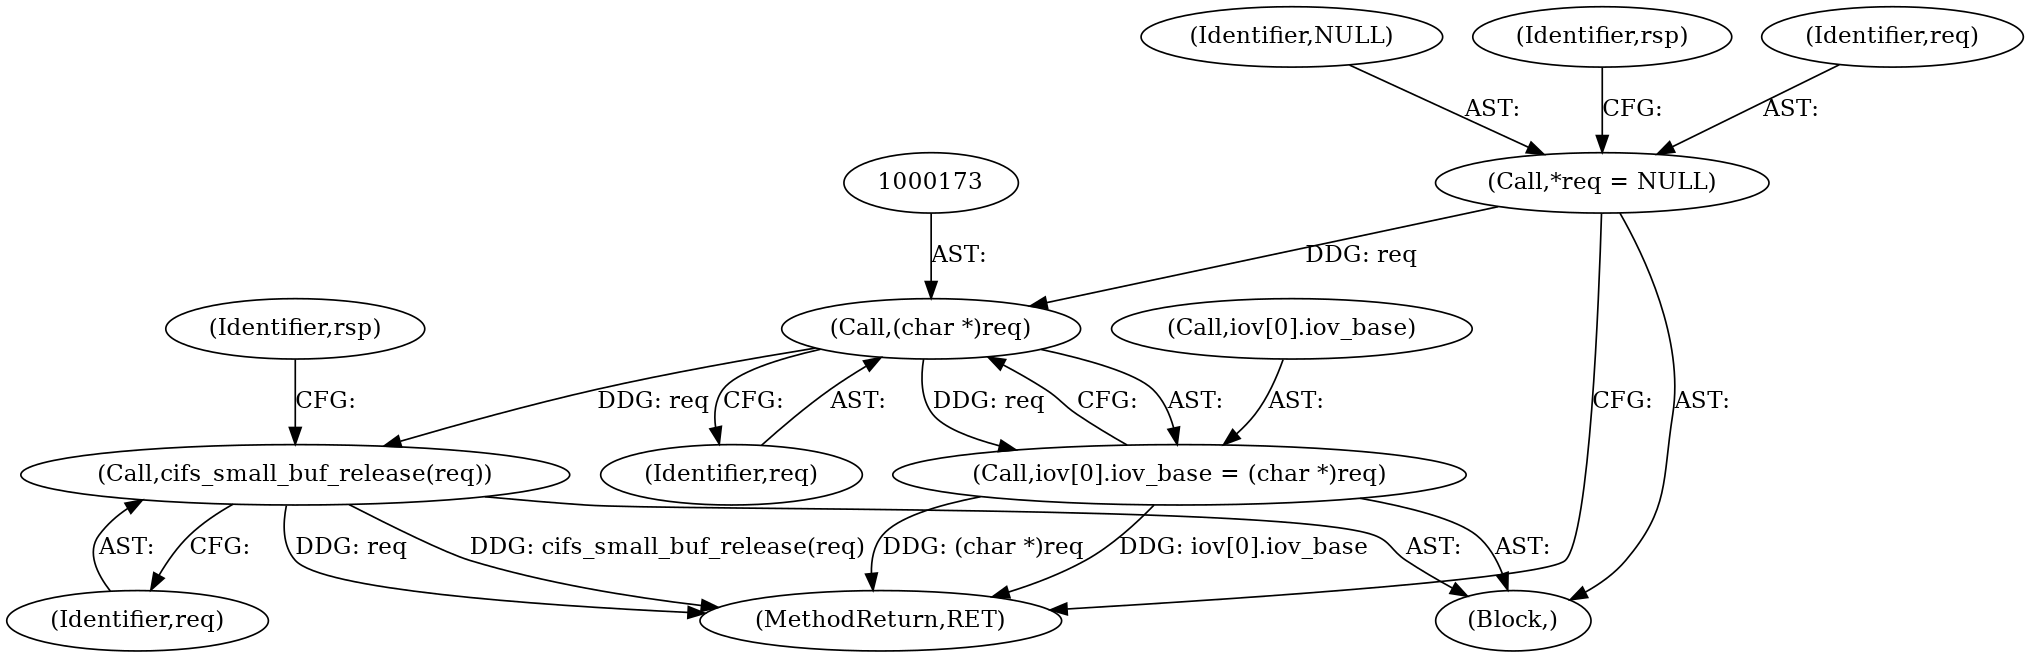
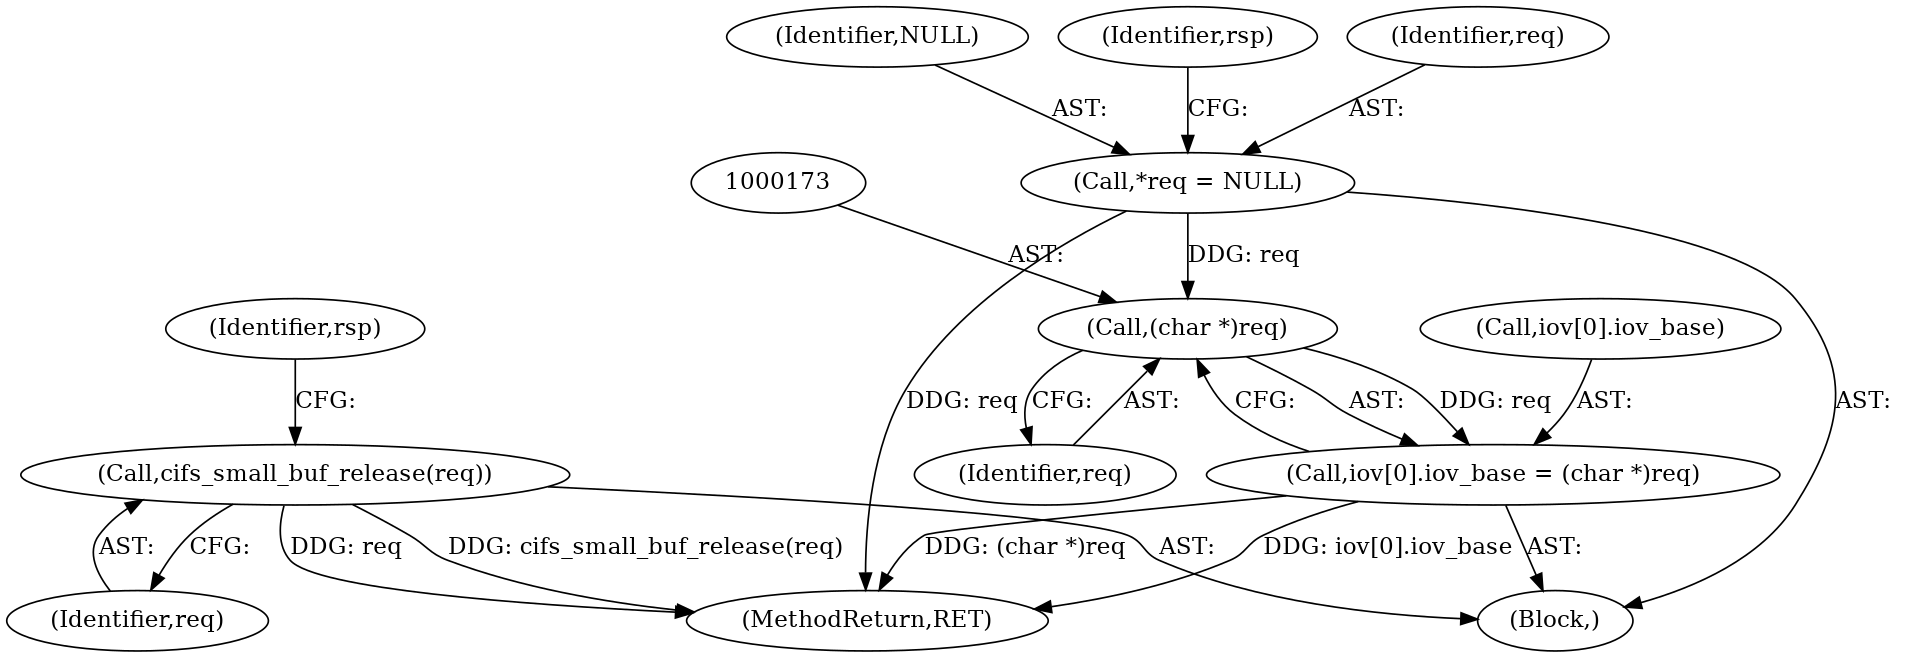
edge "(Call,(char *)req)" -> "(Call,cifs_small_buf_release(req))": removed, label "DDG: req"
edge "(Call,*req = NULL)" -> "(MethodReturn,RET)": label "CFG: " -> "DDG: req"
